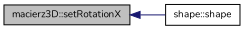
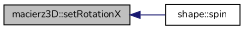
node "shape::shape": label "shape::shape" -> "shape::spin"
